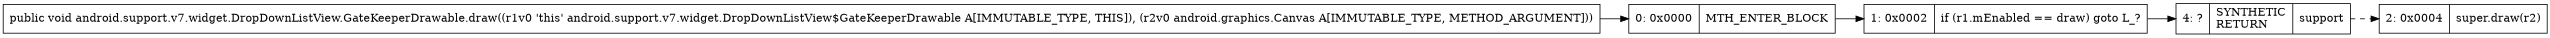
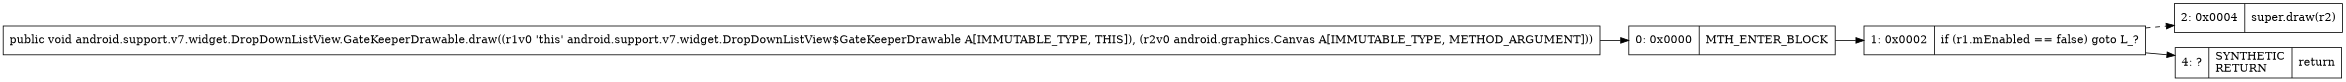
node "1: 0x0002": text "if (r1.mEnabled == draw) goto L_?" -> "if (r1.mEnabled == false) goto L_?"
node "4: ?": text "support" -> "return"
edge "4: ?" -> "2: 0x0004": now "1: 0x0002" -> "2: 0x0004"
